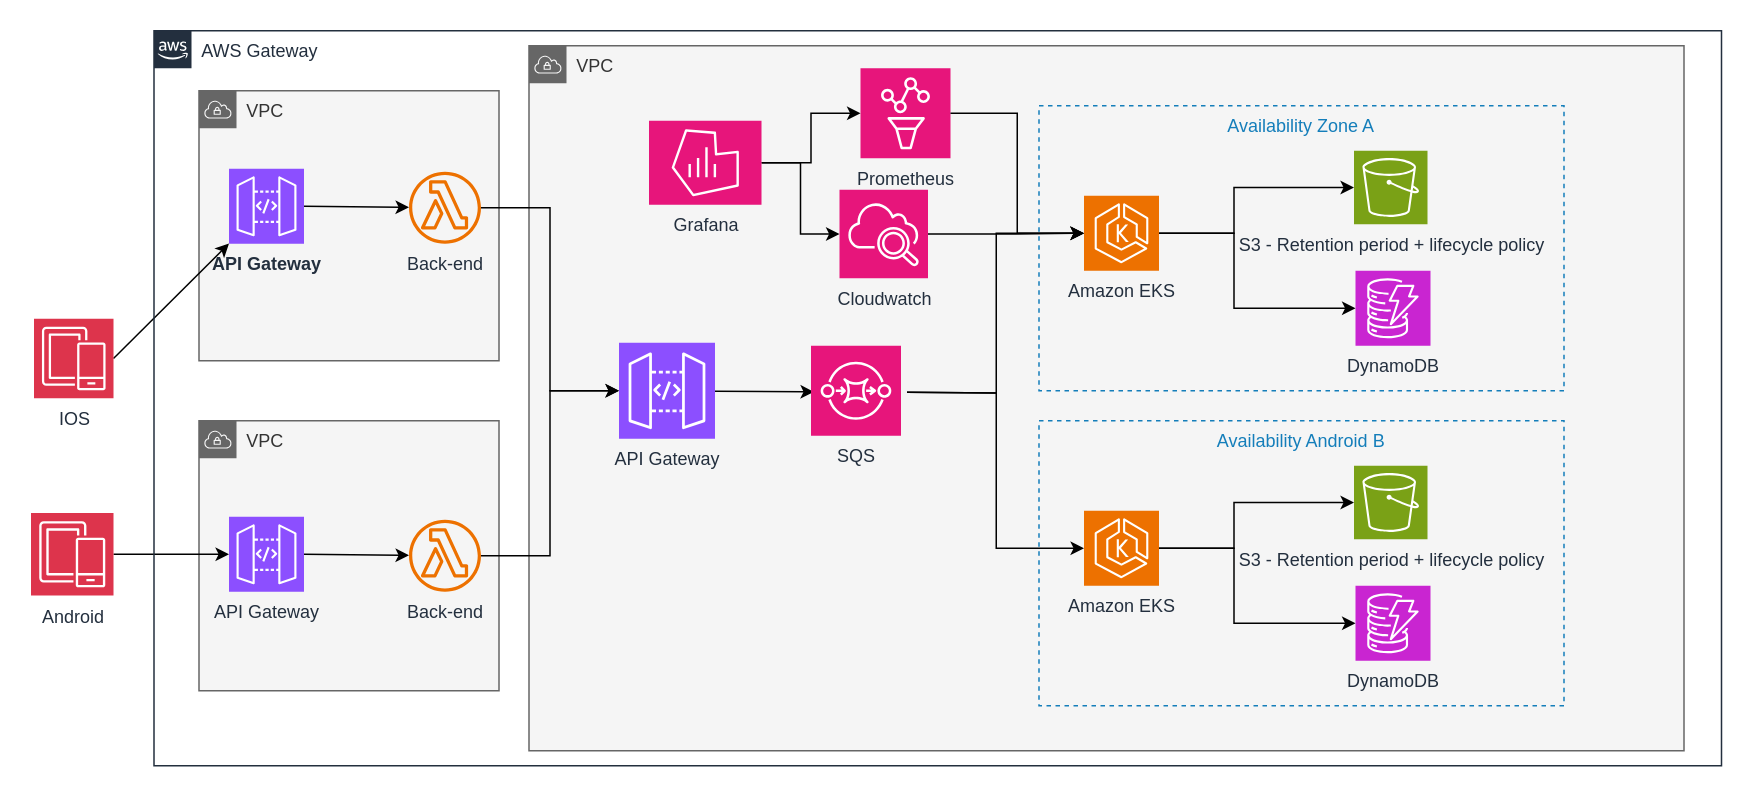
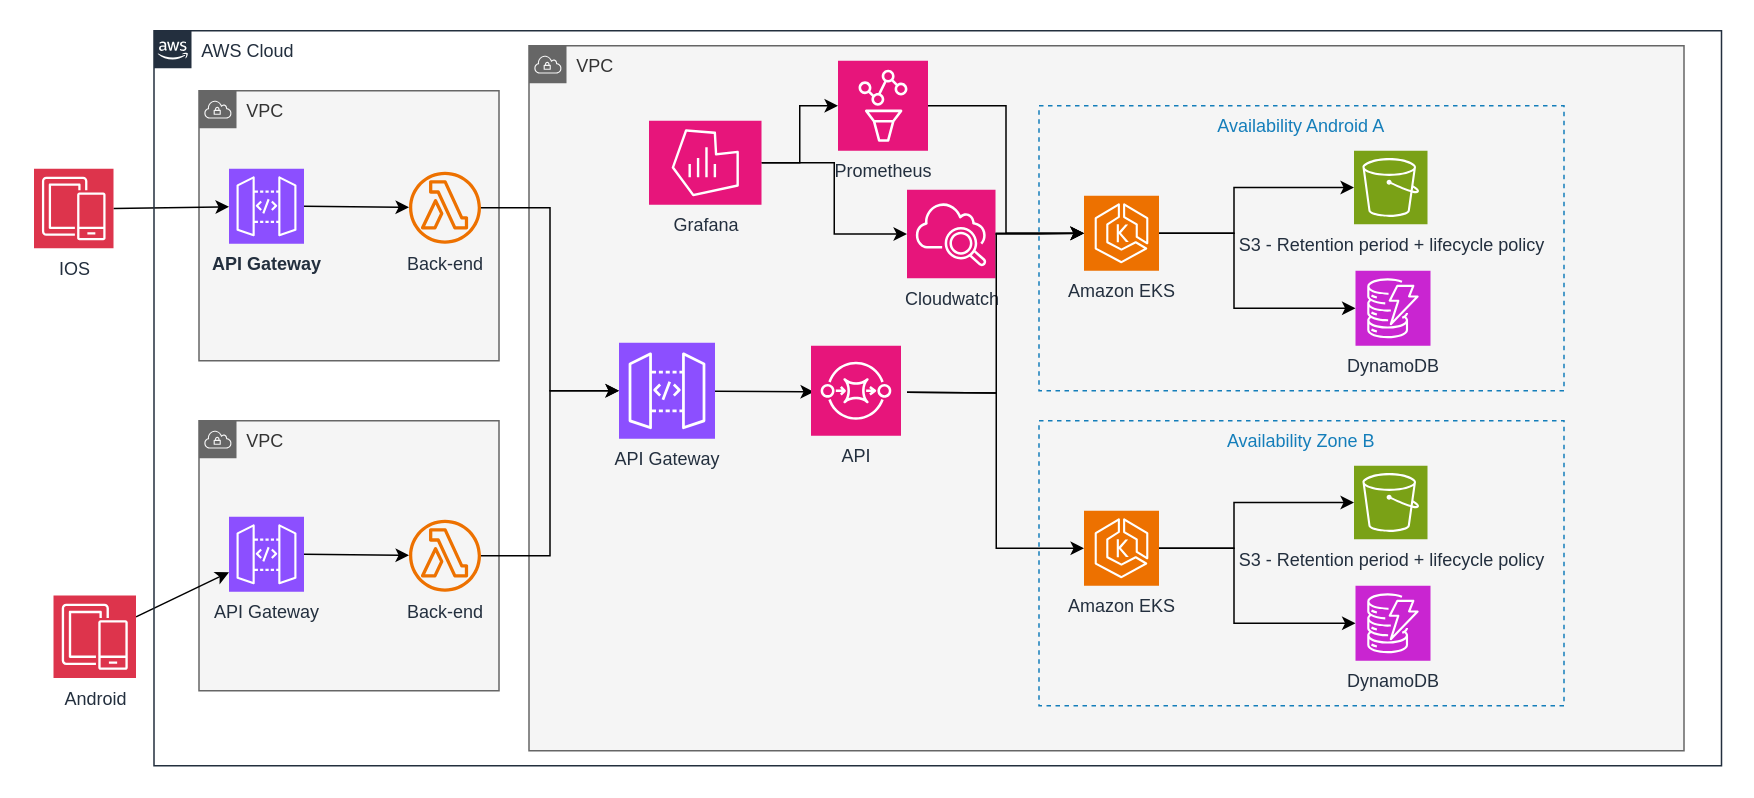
node "AWS Gateway": label "AWS Gateway" -> "AWS Cloud"
node "Prometheus": moved (905, 113) -> (883, 106)
node "Availability Zone A": label "Availability Zone A" -> "Availability Android A"
node "Cloudwatch": moved (884, 234) -> (951, 234)
node "IOS": moved (74, 359) -> (74, 209)
node "Availability Android B": label "Availability Android B" -> "Availability Zone B"
node "SQS": label "SQS" -> "API"
node "Android": moved (72, 554) -> (95, 637)
